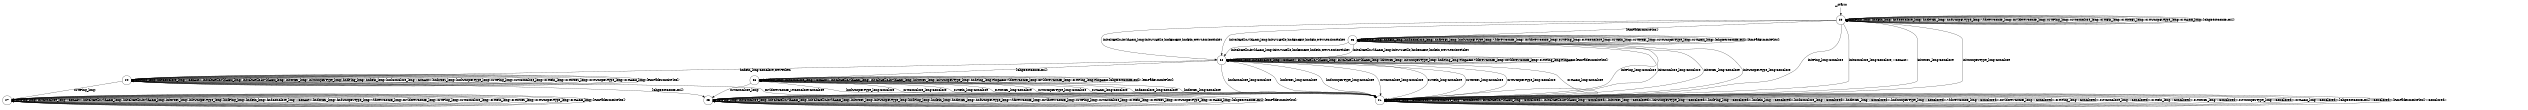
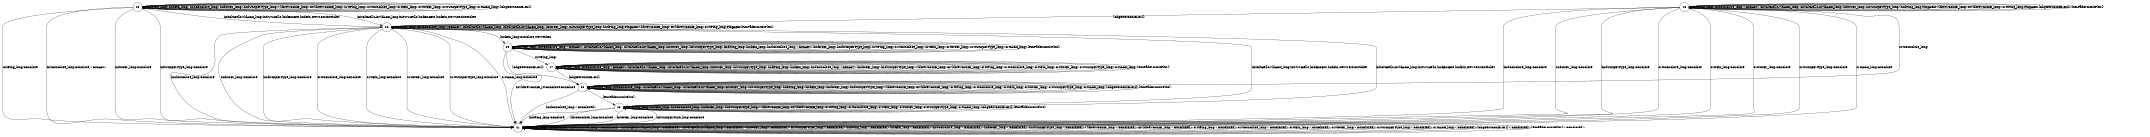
node "__start0": removed
edge "s0" -> "s3": now "s5" -> "s3"
edge "s2" -> "s6": reversed
edge "s7" -> "s5": added, label "[ChgDestConID-Ori]/"
edge "s5" -> "s1": added, label "hndConClose_long/<ConClosed>"
